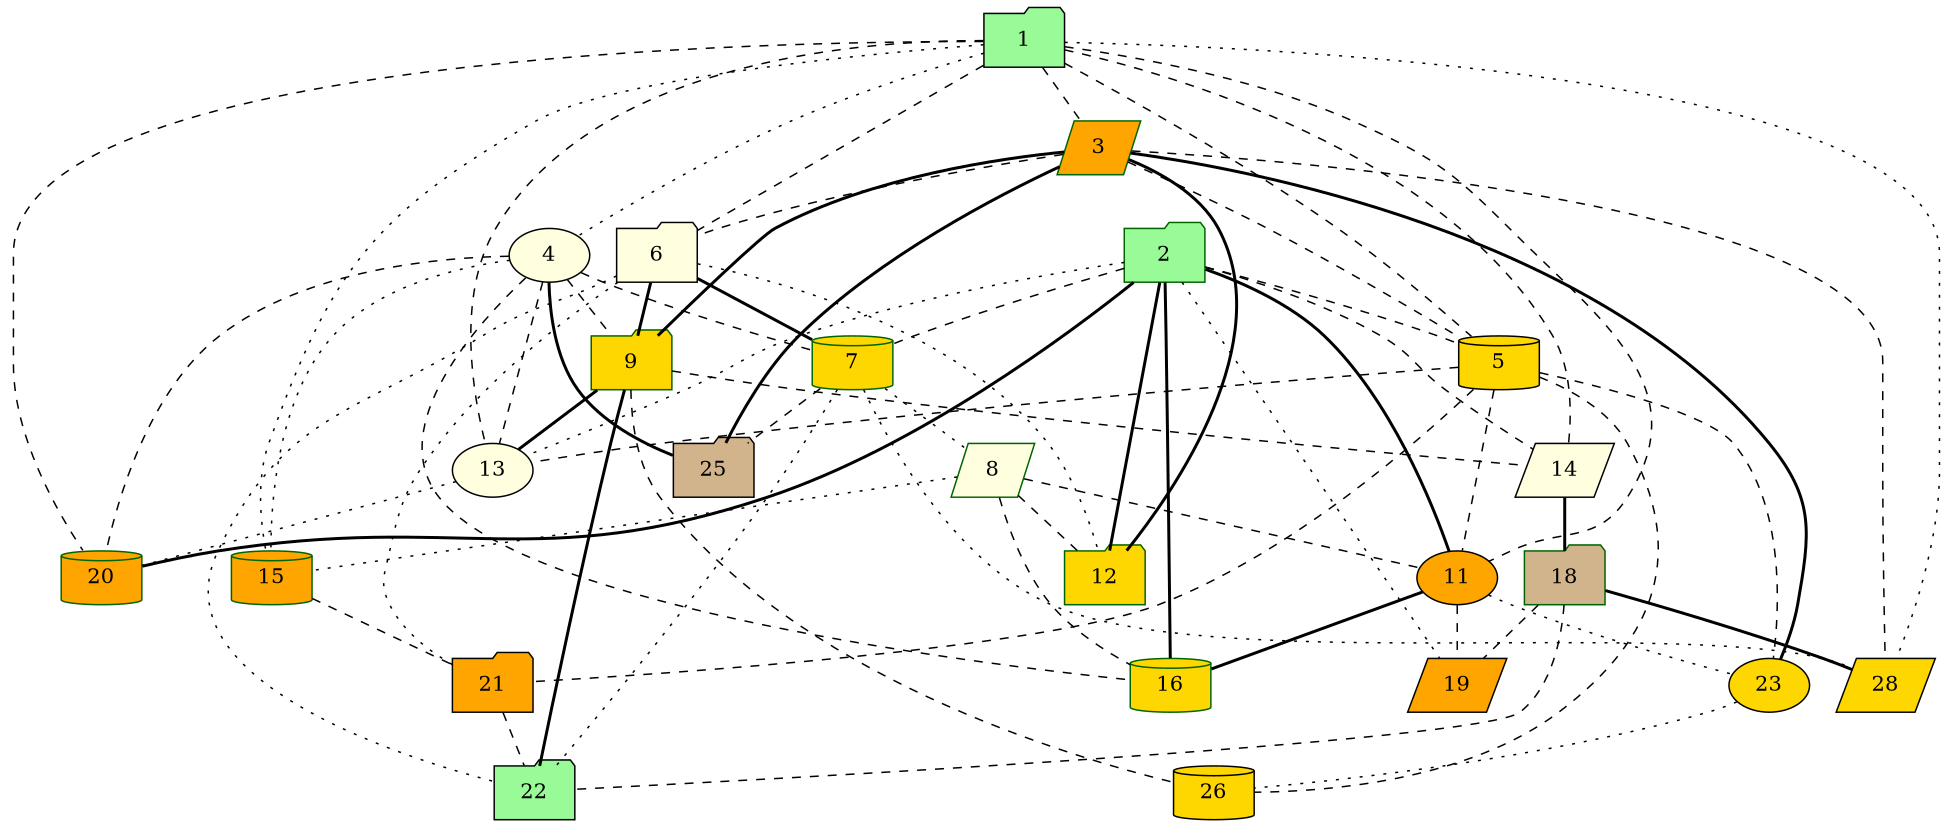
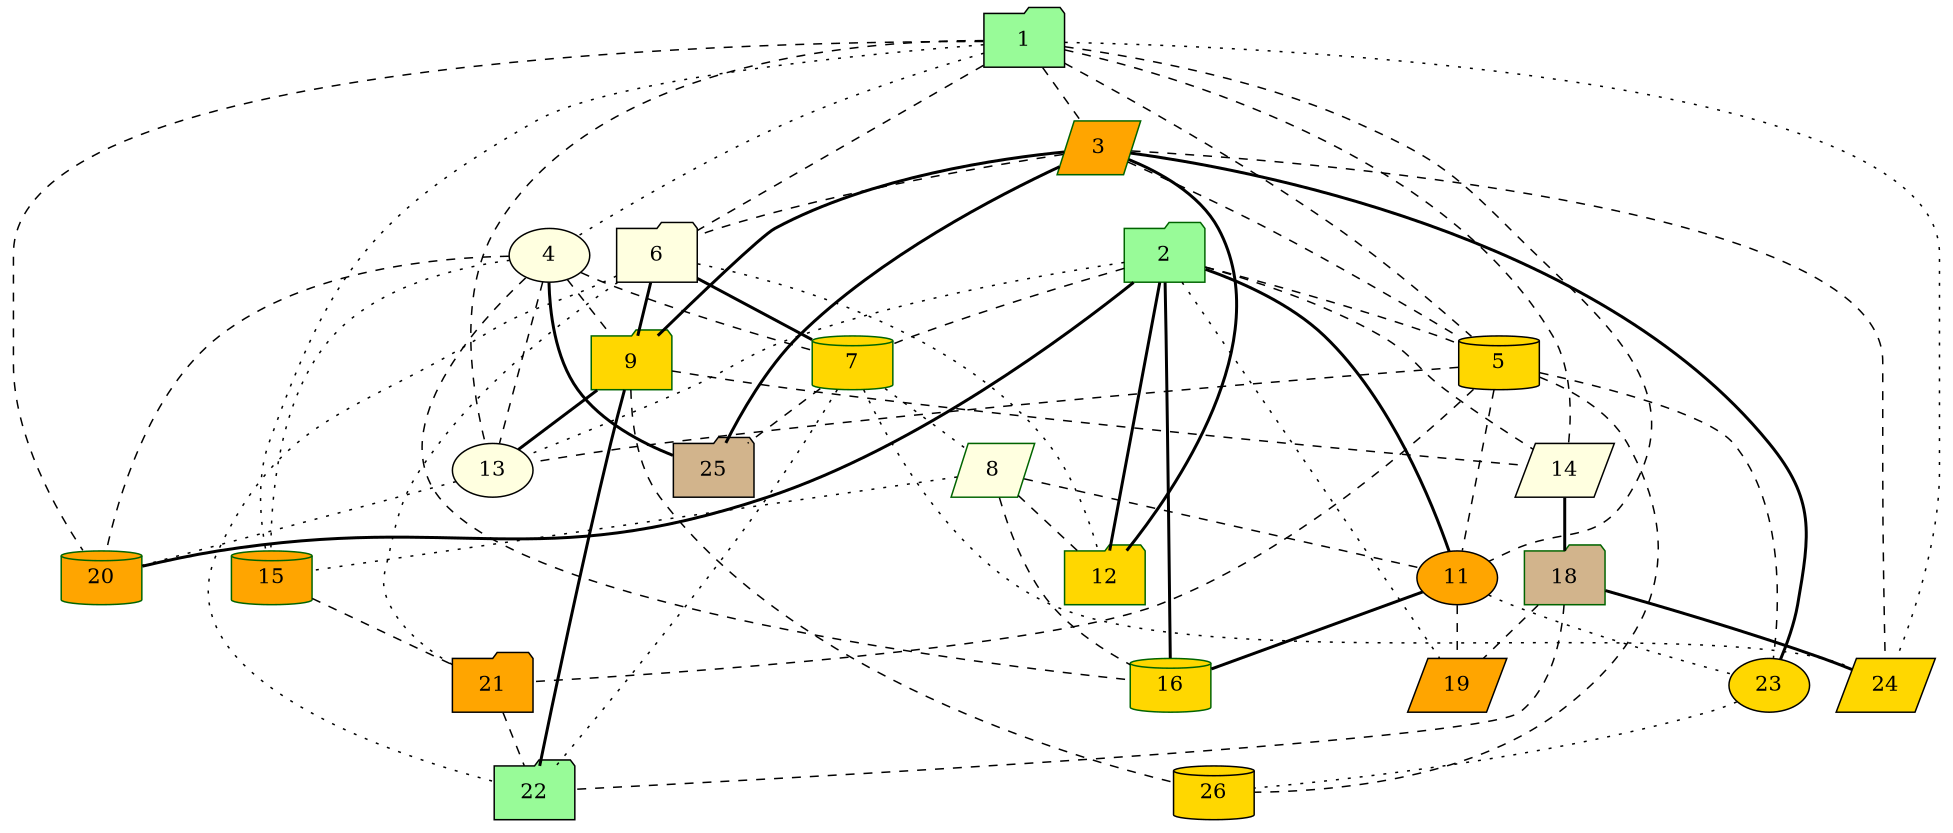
node "28": label "28" -> "24"
